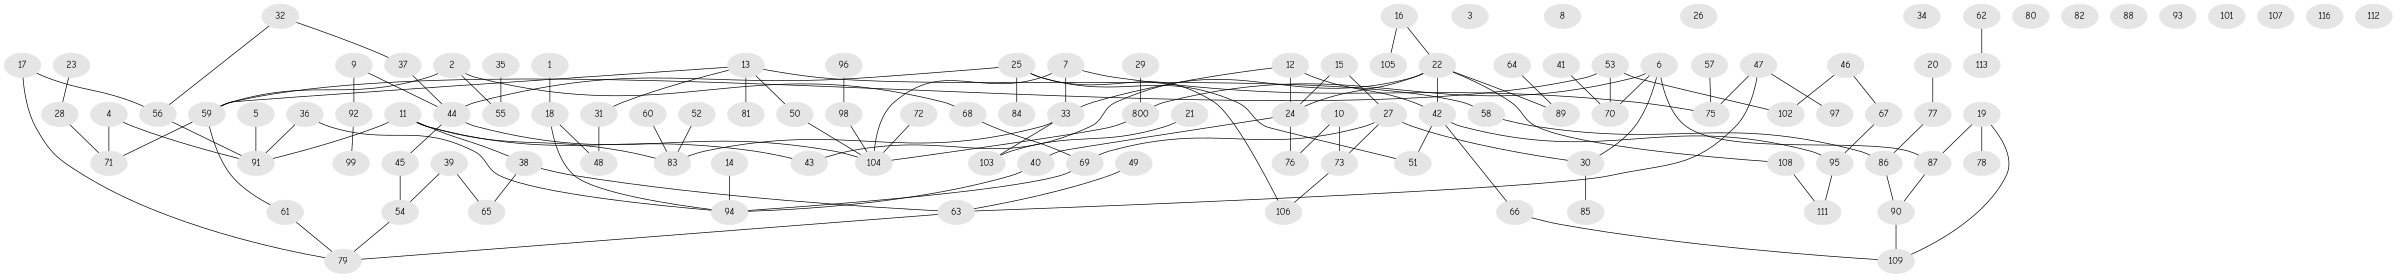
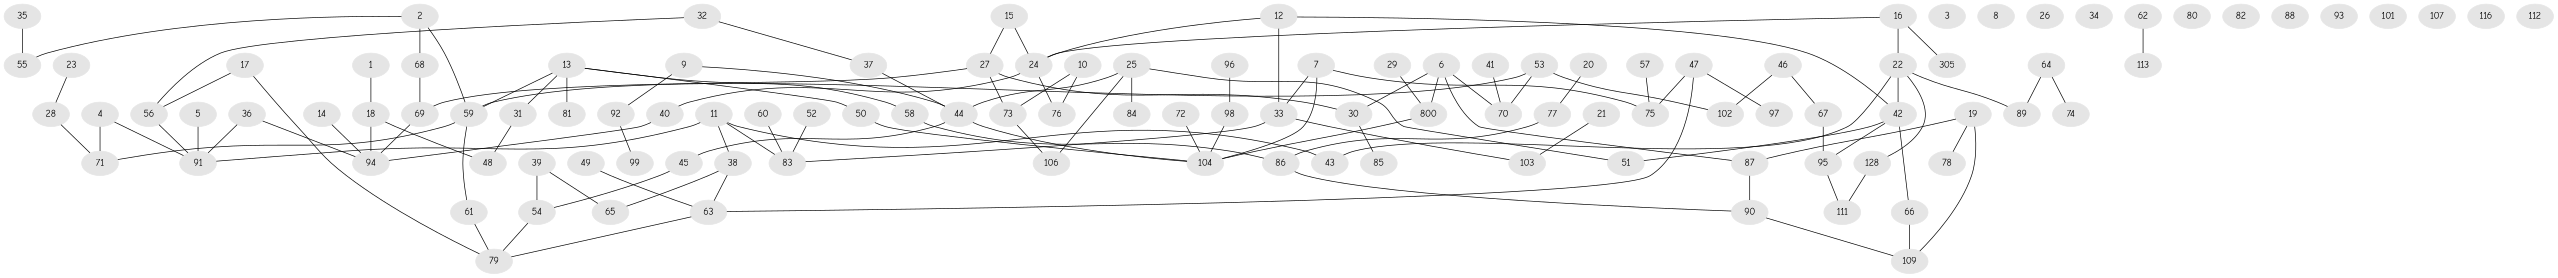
node "105": label "105" -> "305"
edge "22" -- "24": now "16" -- "24"
node "74": added
node "108": label "108" -> "128"
